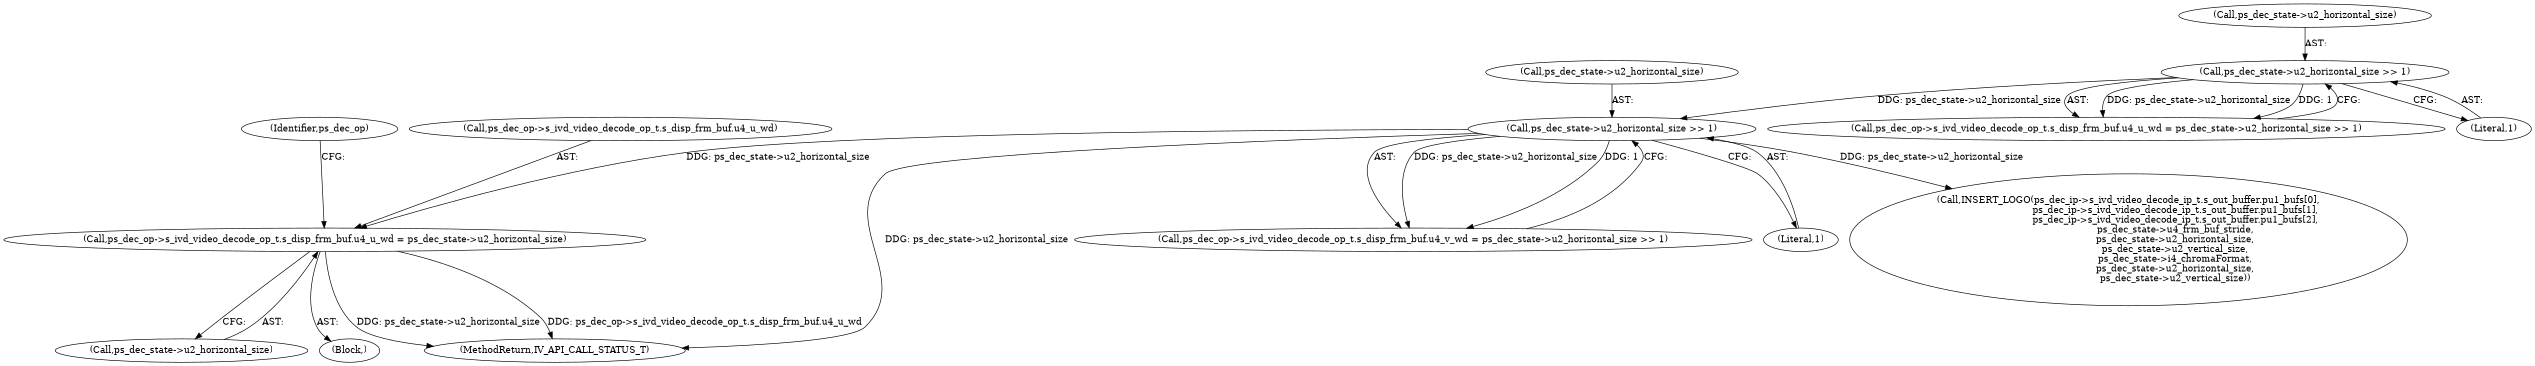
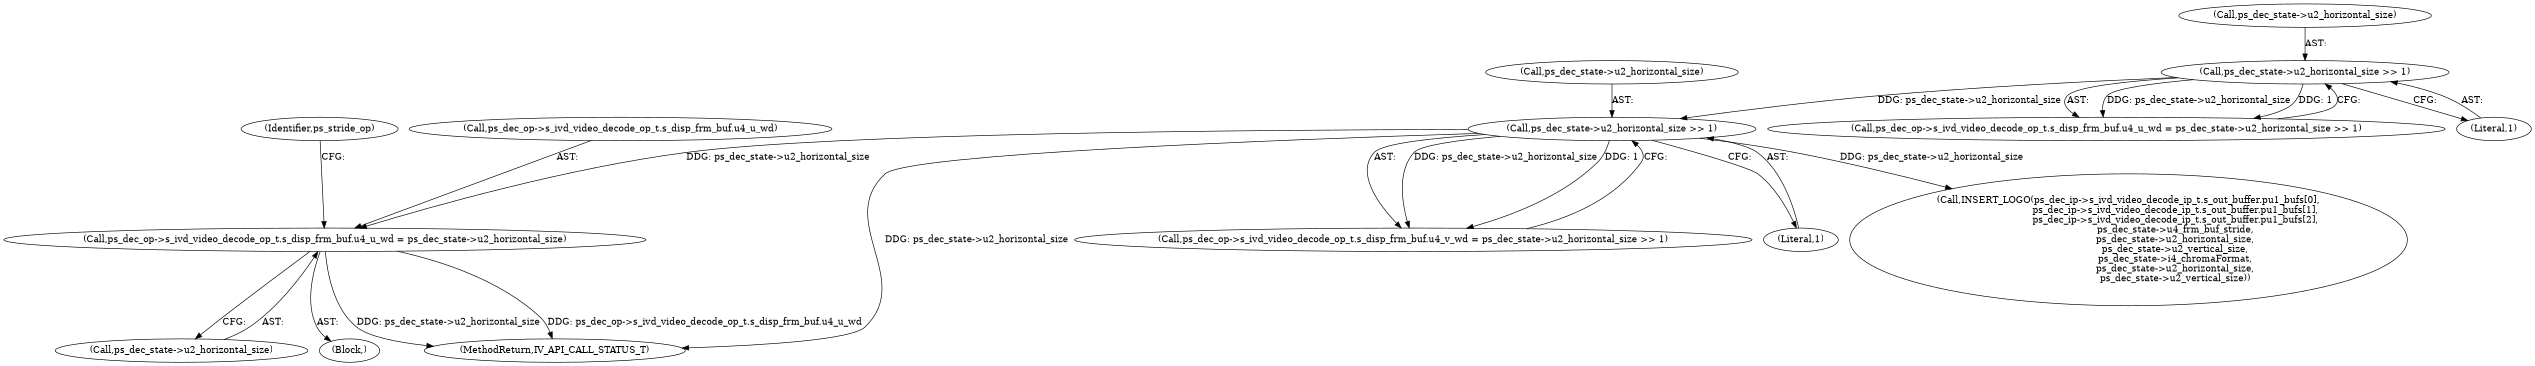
node "(Identifier,ps_dec_op)": label "(Identifier,ps_dec_op)" -> "(Identifier,ps_stride_op)"
